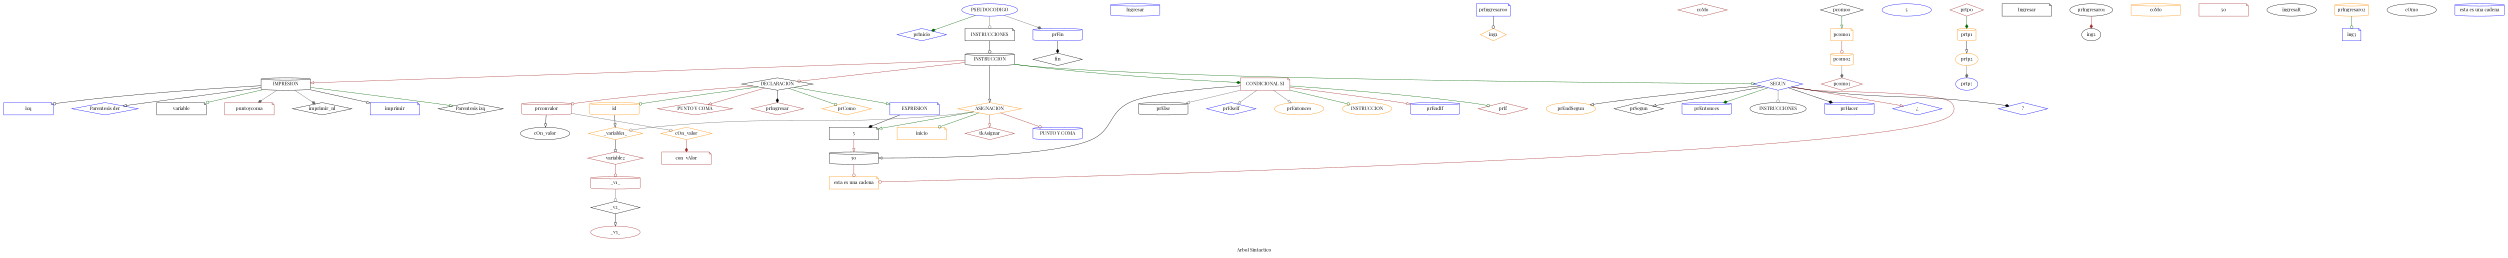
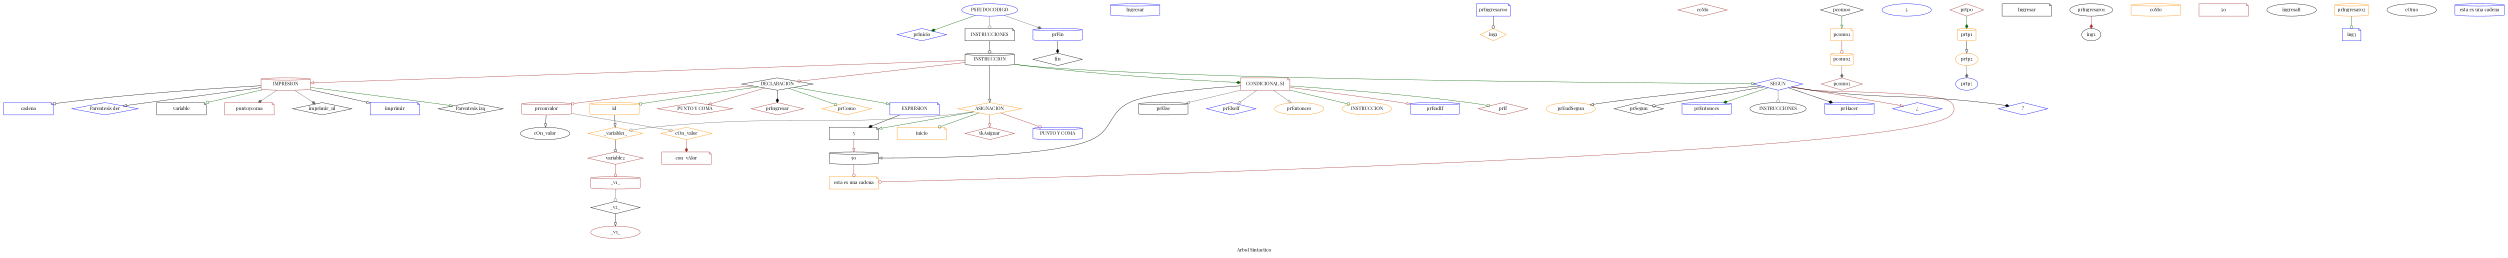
node "IMPRESION": color black -> brown
edge "SEGUN" -> "prSegun": arrowhead onormal -> odot
node "izq": label "izq" -> "cadena"
